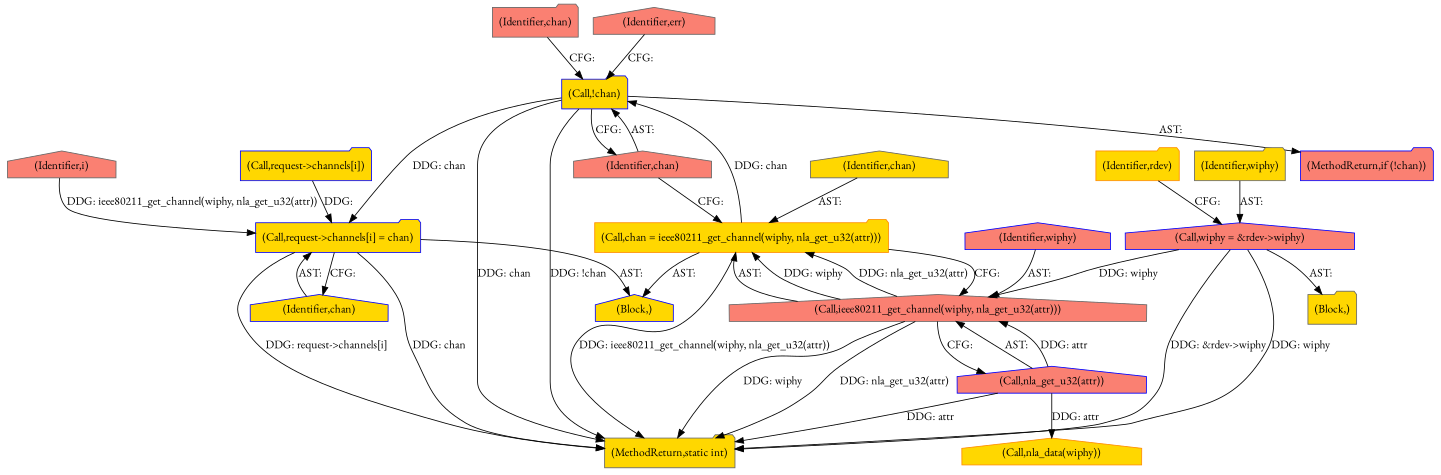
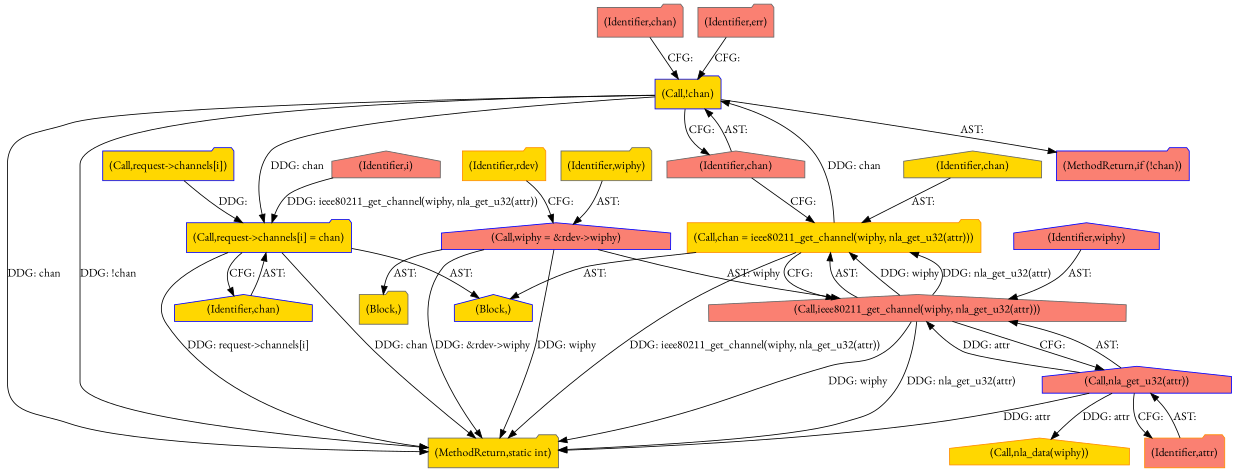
node "(Identifier,err)": shape house -> folder
edge "(Call,wiphy = &rdev->wiphy)" -> "(Call,ieee80211_get_channel(wiphy, nla_get_u32(attr)))": label "DDG: wiphy" -> "AST: wiphy"
node "(Identifier,attr)": added
